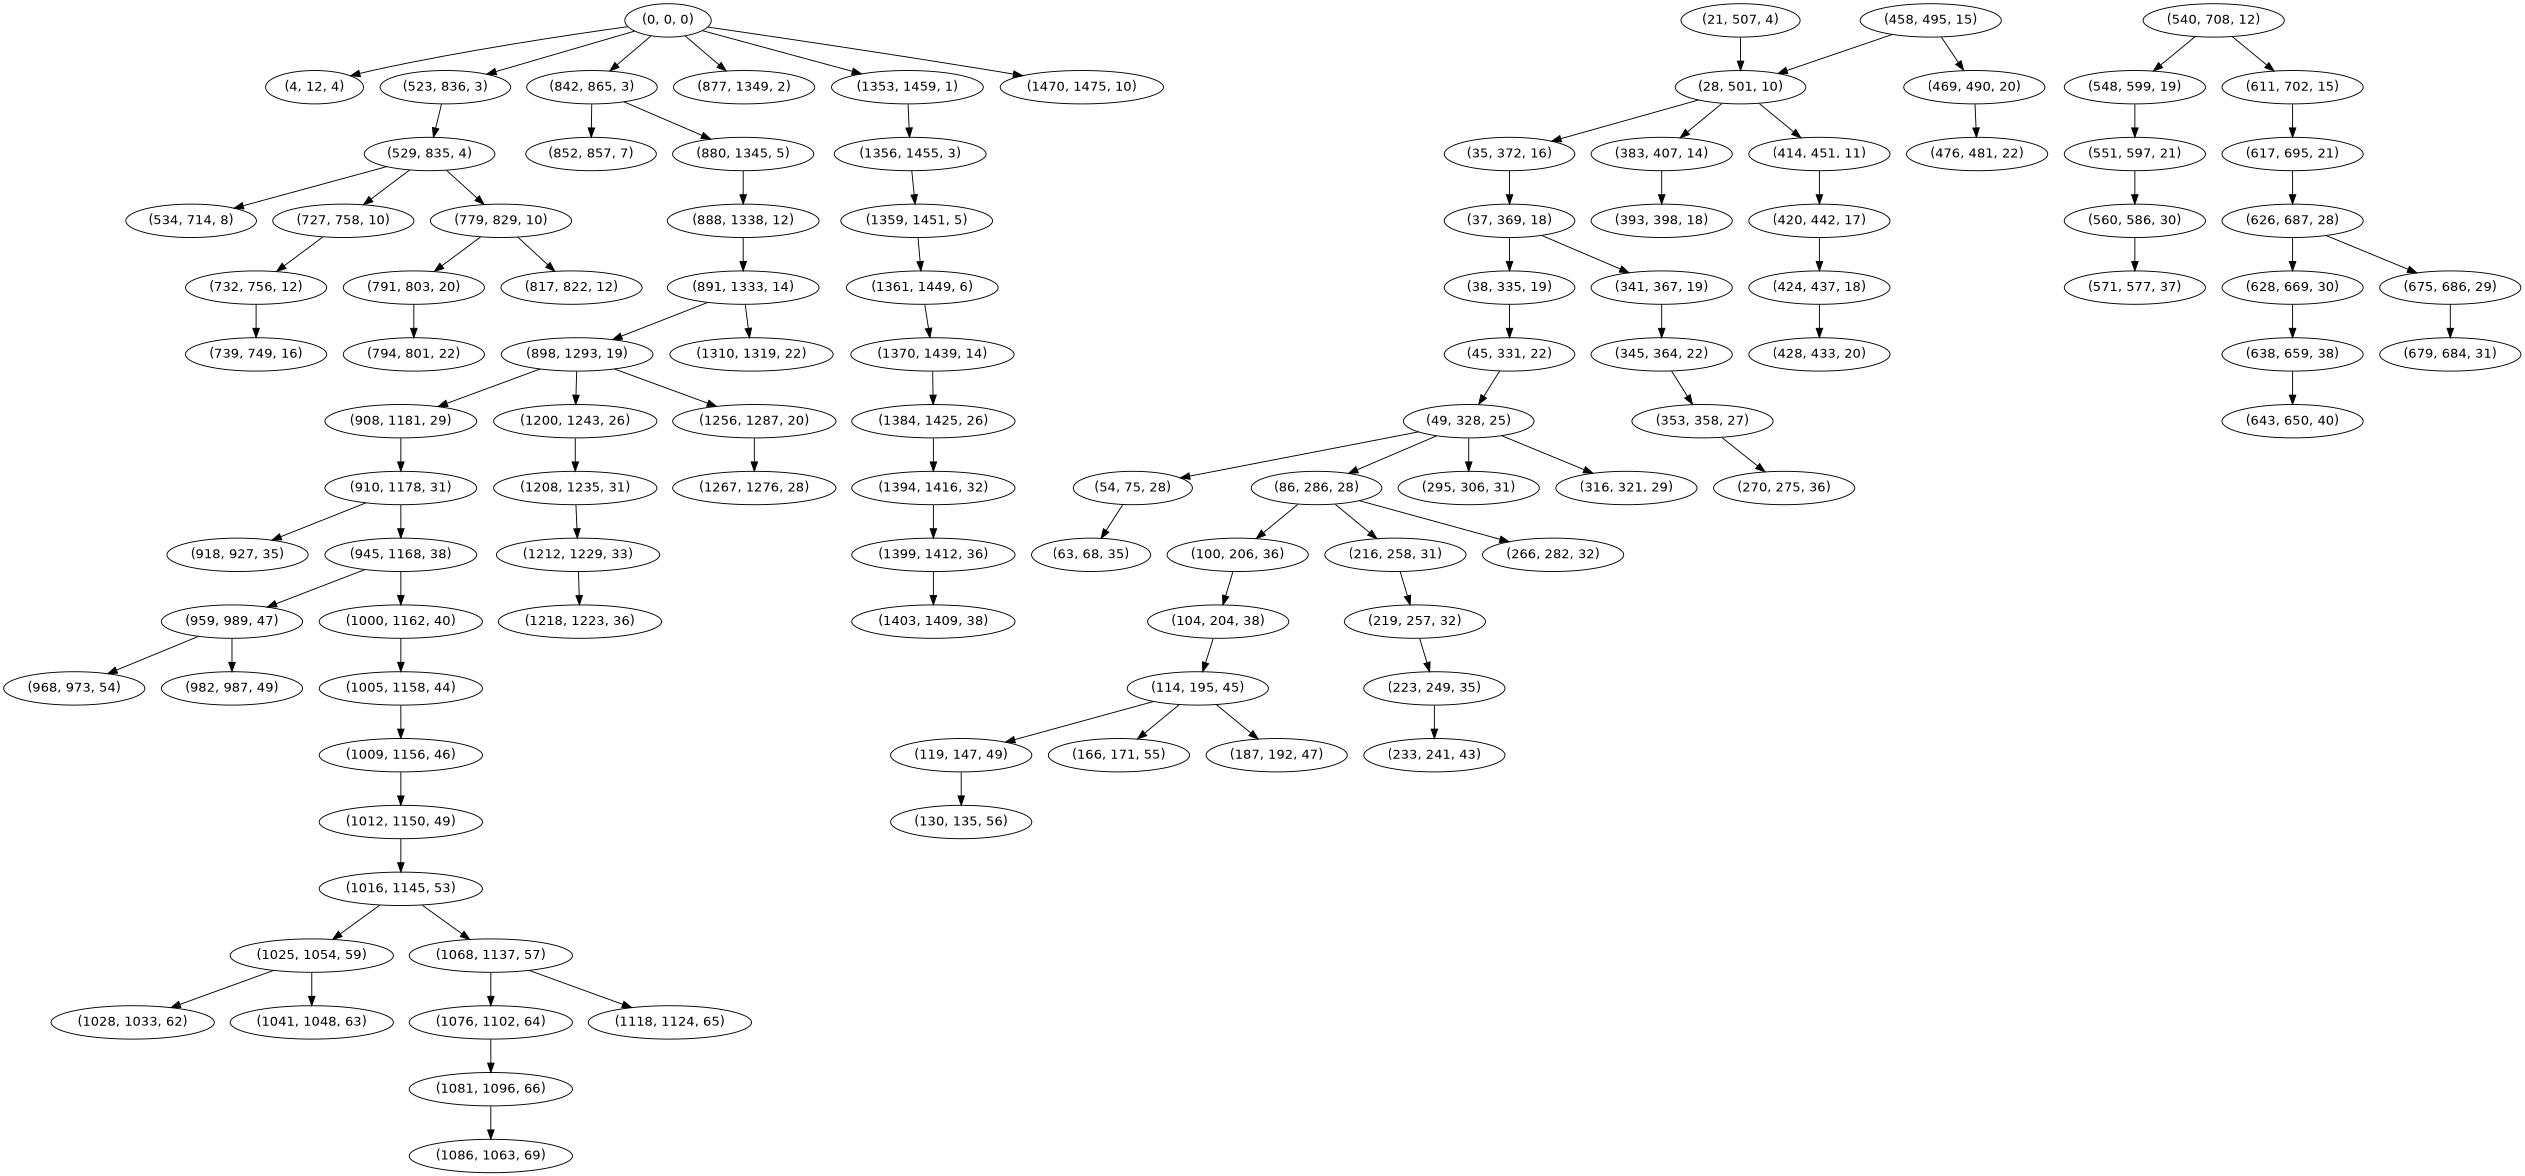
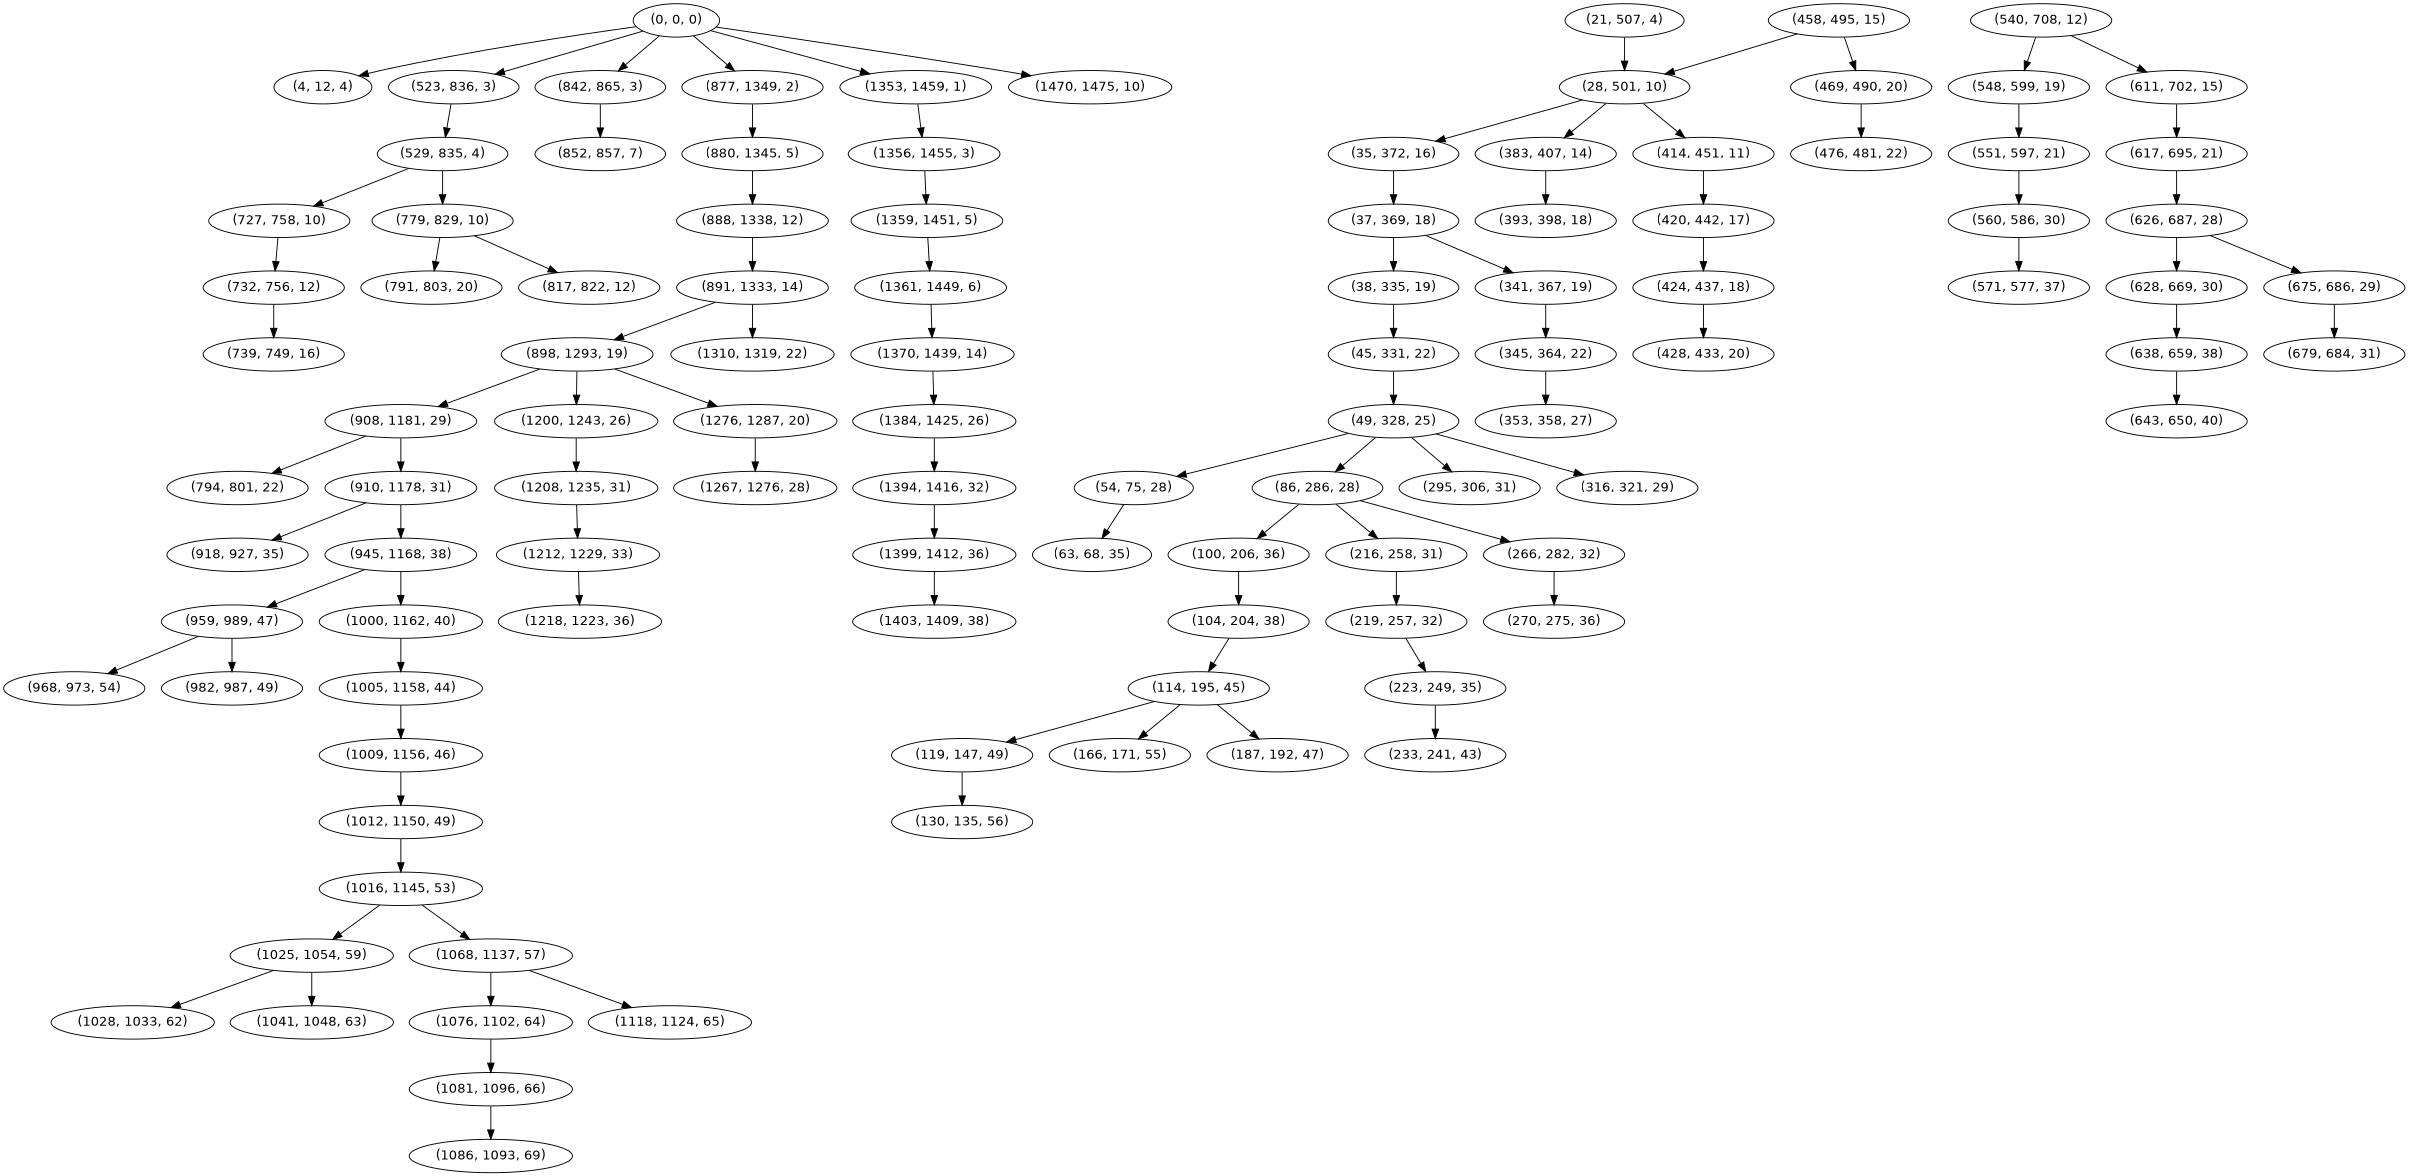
edge "(842, 865, 3)" -> "(880, 1345, 5)": now "(877, 1349, 2)" -> "(880, 1345, 5)"
node "(534, 714, 8)": removed
edge "(791, 803, 20)" -> "(794, 801, 22)": now "(908, 1181, 29)" -> "(794, 801, 22)"
node "(1256, 1287, 20)": label "(1256, 1287, 20)" -> "(1276, 1287, 20)"
edge "(353, 358, 27)" -> "(270, 275, 36)": now "(266, 282, 32)" -> "(270, 275, 36)"
node "(1086, 1063, 69)": label "(1086, 1063, 69)" -> "(1086, 1093, 69)"
